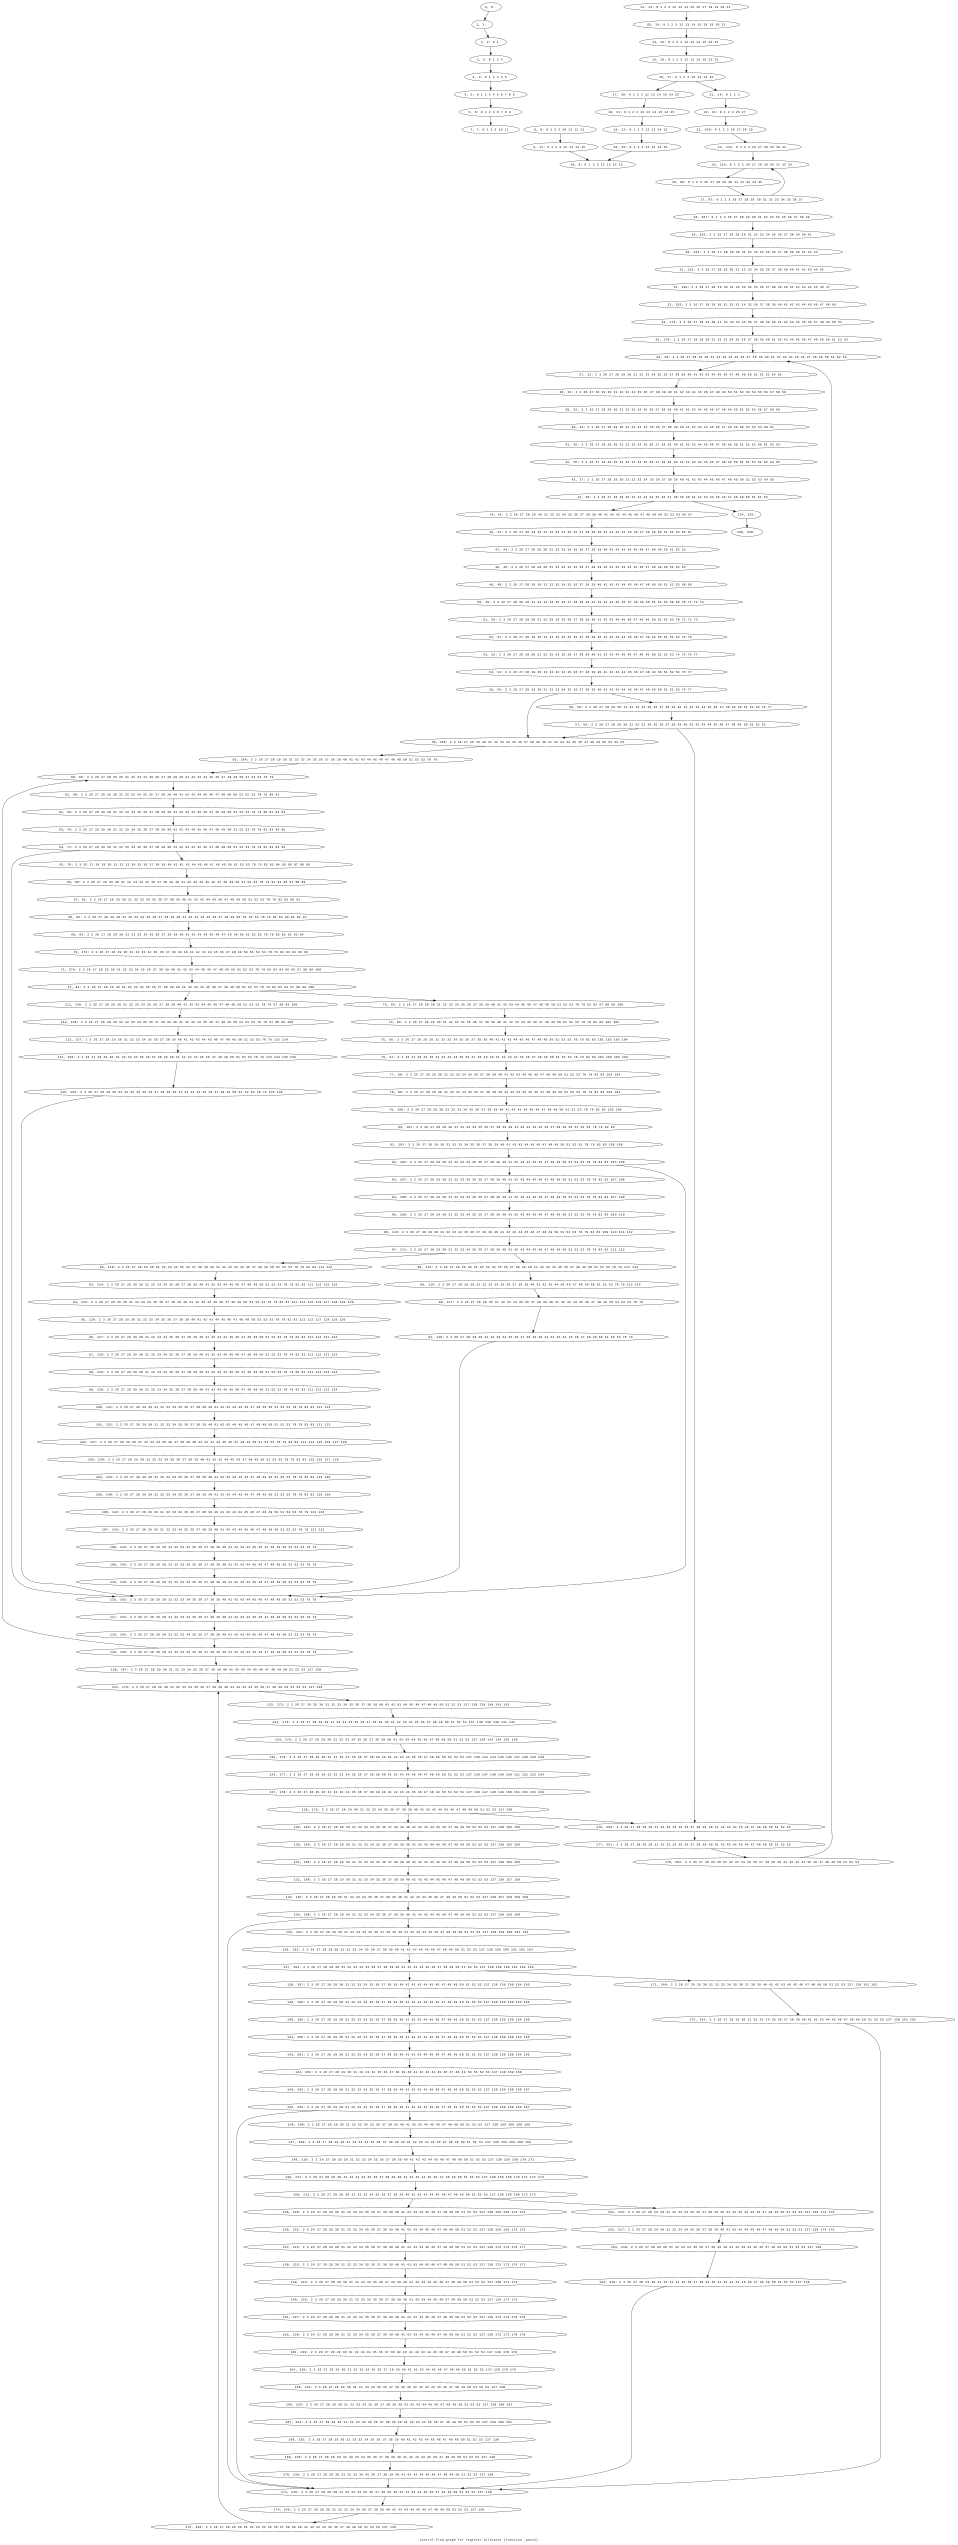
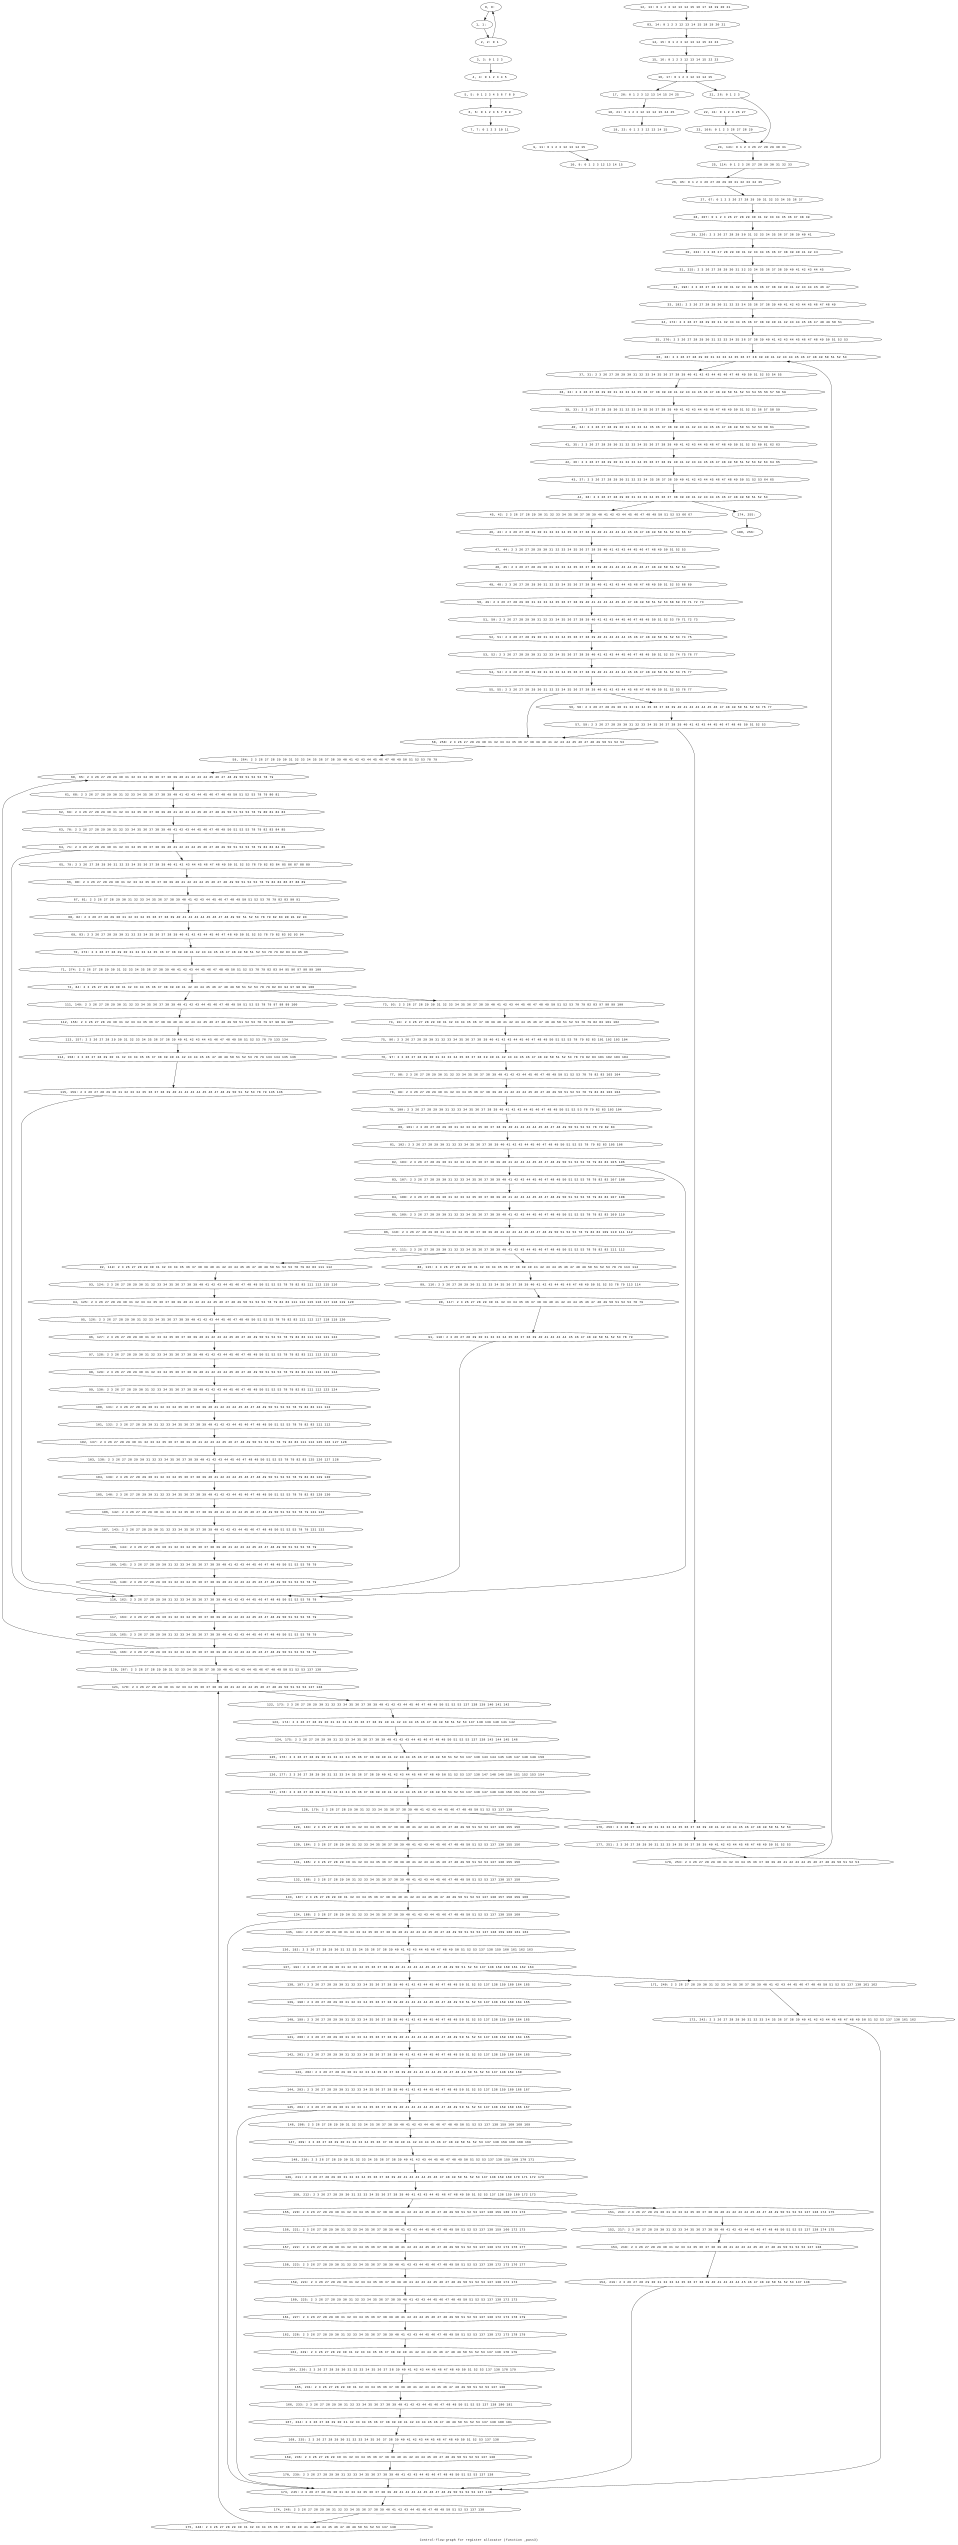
edge "2, 2: 0 1" -> "3, 3: 0 1 2 3": now "2, 2: 0 1" -> "0, 0:"
node "16, 17: 0 1 2 3 10 13 14 15": label "16, 17: 0 1 2 3 10 13 14 15" -> "16, 17: 0 1 2 3 12 13 14 15"
edge "4, 4: 0 1 2 3 4 5" -> "5, 5: 0 1 2 3 4 5 6 7 8 9": removed
edge "21, 26: 0 1 2 3" -> "22, 41: 0 1 2 3 26 27": now "21, 26: 0 1 2 3" -> "24, 141: 0 1 2 3 26 27 28 29 30 31"
node "8, 8: 0 1 2 3 10 11 12 13": removed
node "20, 25: 0 1 2 3 12 13 14 15": removed
edge "27, 67: 0 1 2 3 26 27 28 29 30 31 32 33 34 35 36 37" -> "25, 114: 0 1 2 3 26 27 28 29 30 31 32 33": now "27, 67: 0 1 2 3 26 27 28 29 30 31 32 33 34 35 36 37" -> "28, 207: 0 1 2 3 26 27 28 29 30 31 32 33 34 35 36 37 38 39"
